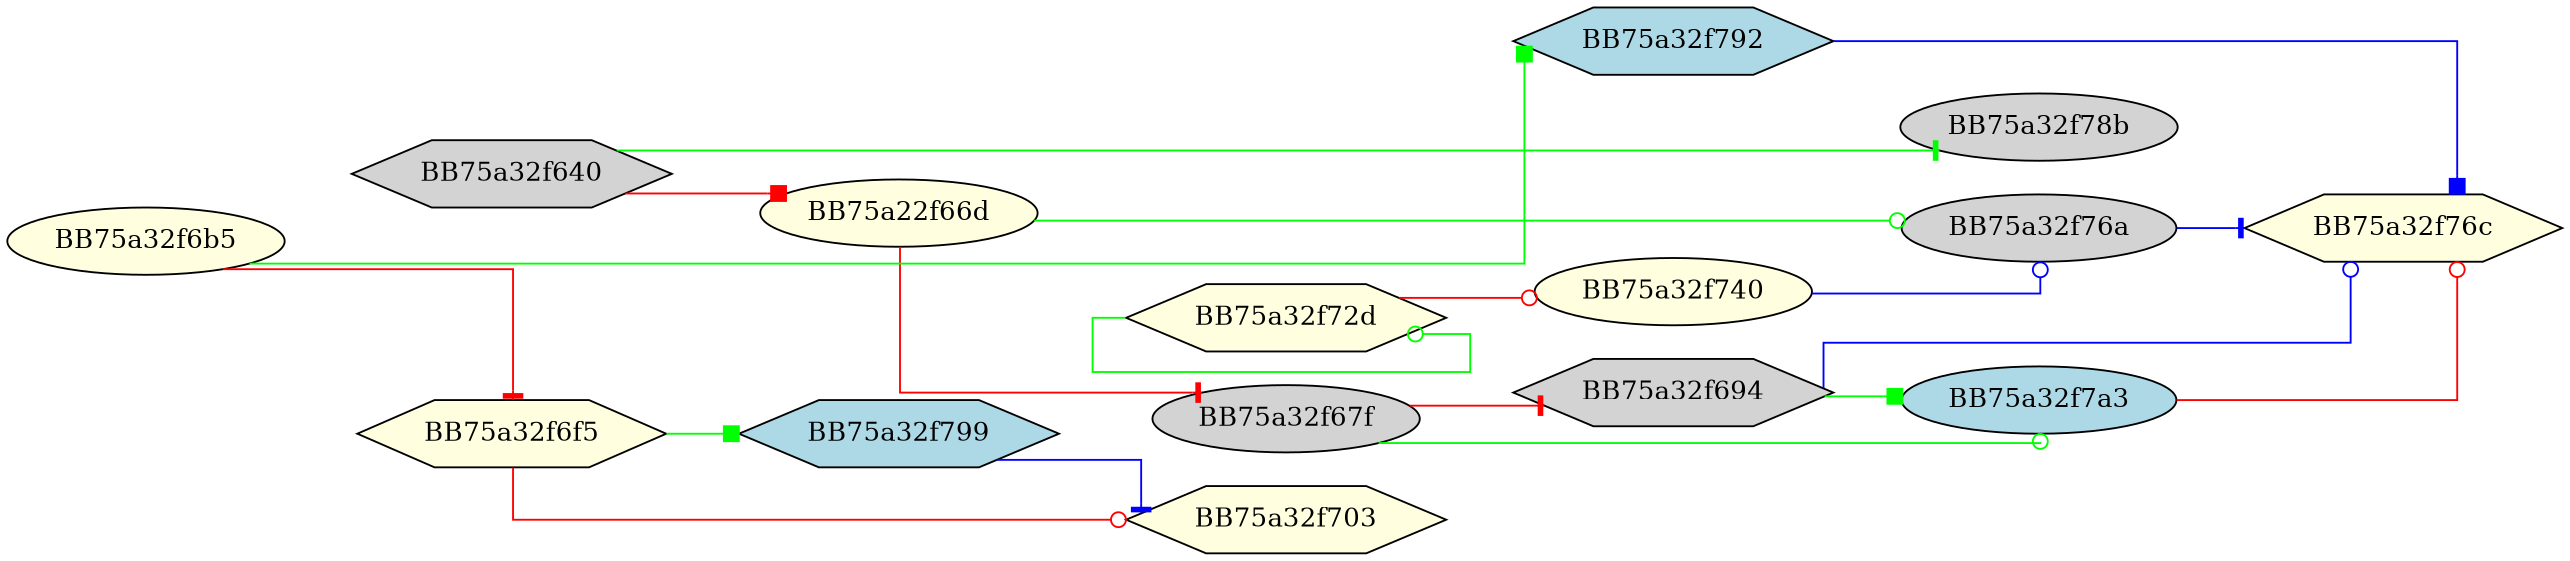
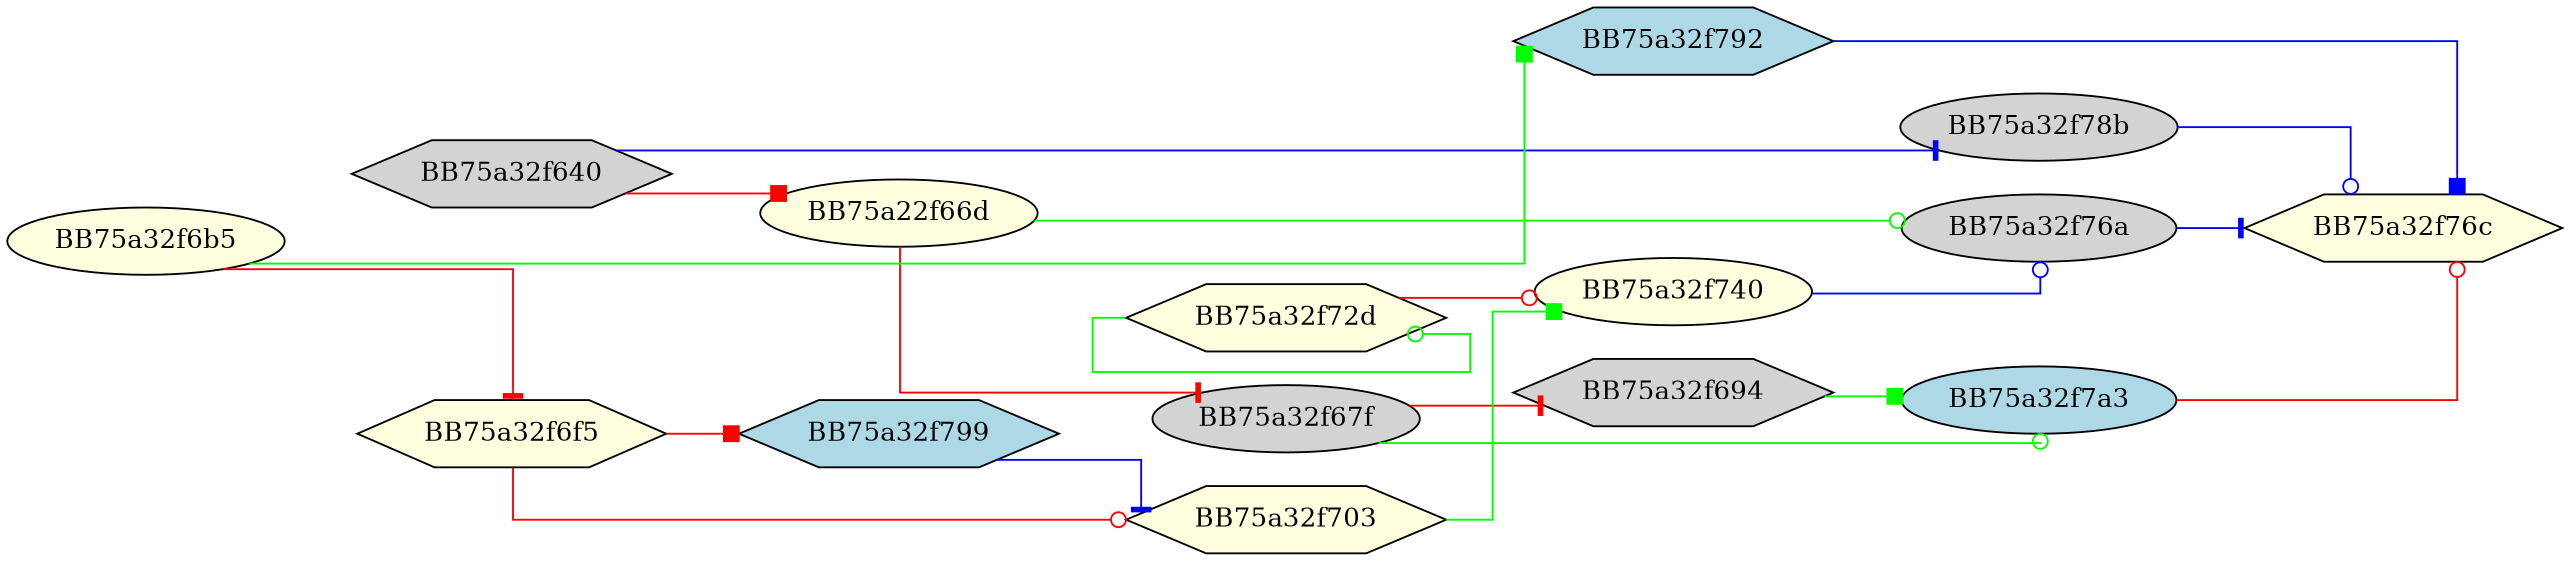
edge "BB75a32f640" -> "BB75a32f78b": color green -> blue
edge "BB75a32f694" -> "BB75a32f76c": now "BB75a32f78b" -> "BB75a32f76c"
edge "BB75a32f703" -> "BB75a32f740": added
edge "BB75a32f6f5" -> "BB75a32f799": color green -> red
